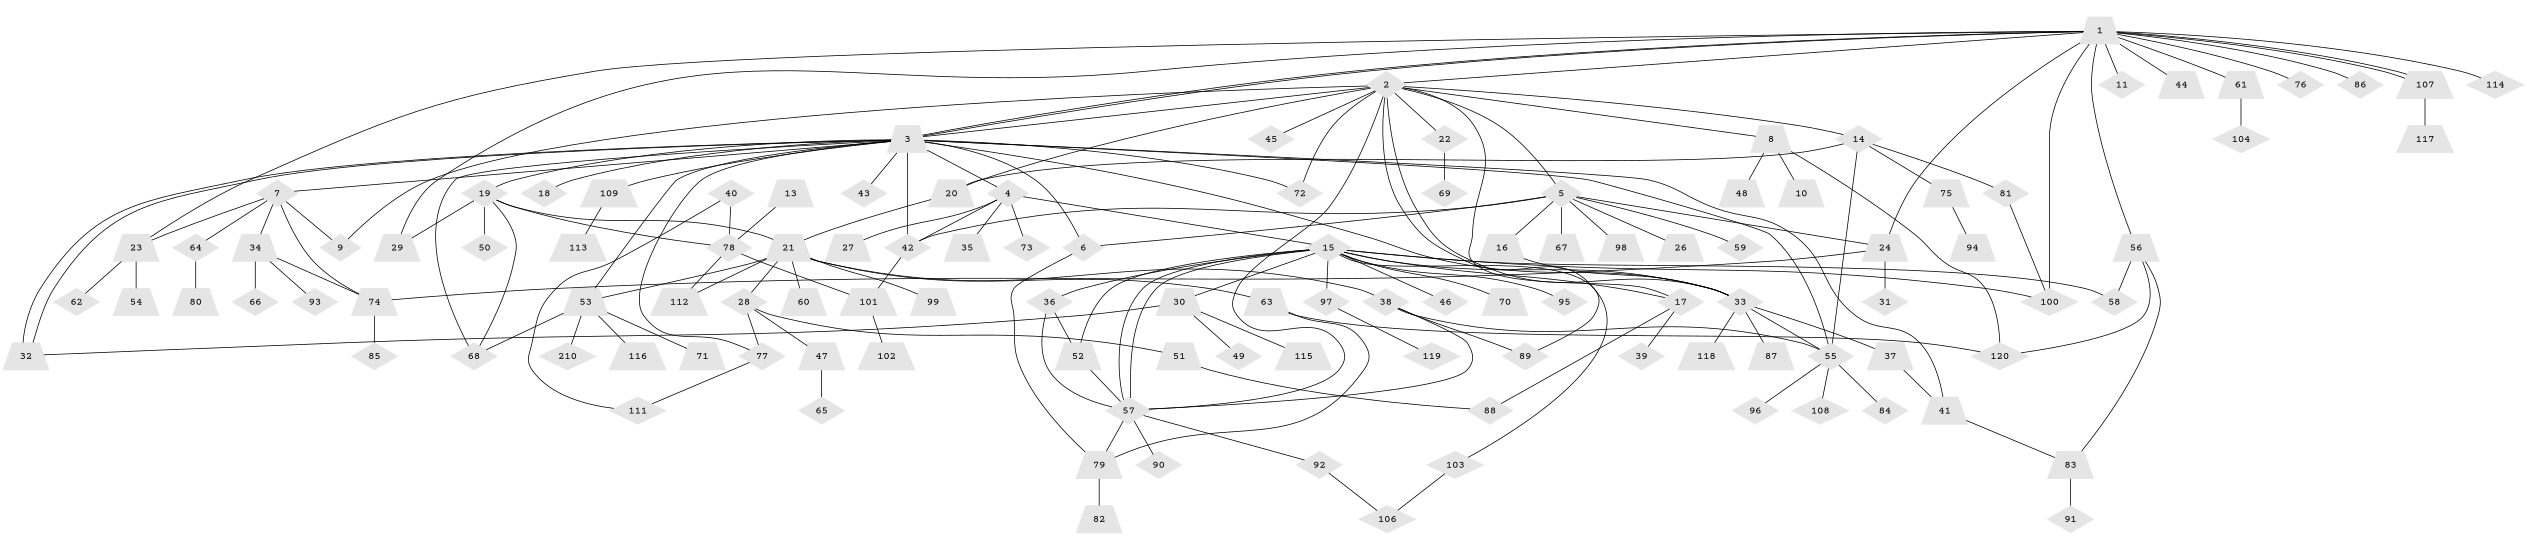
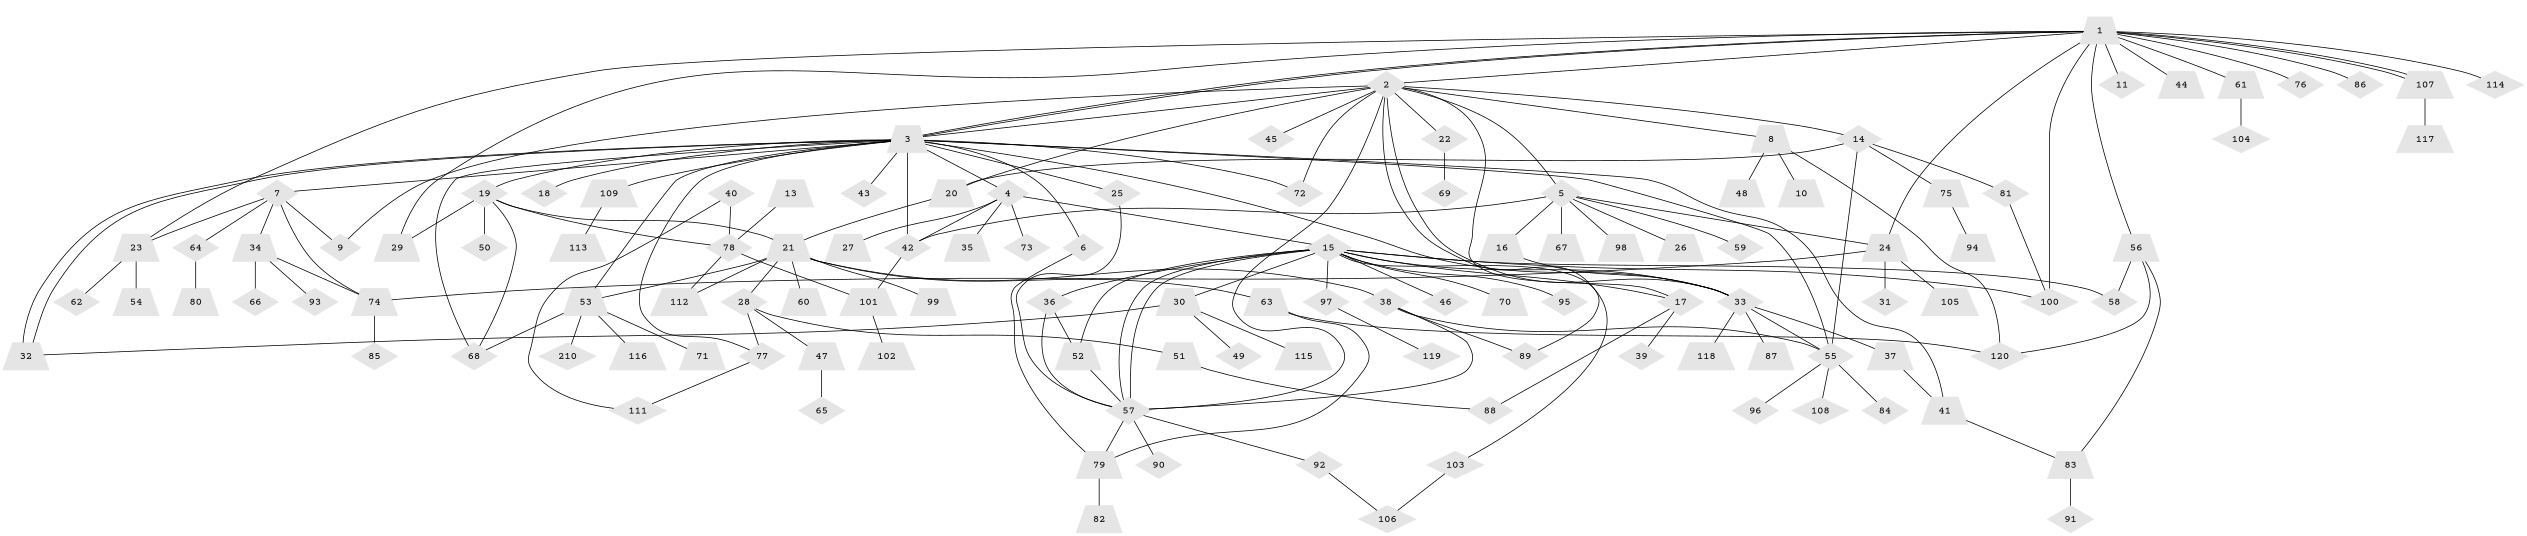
node "25": added
edge "5" -- "6": removed
node "105": added
